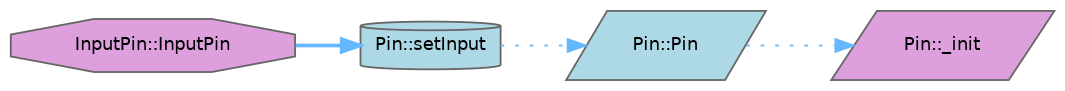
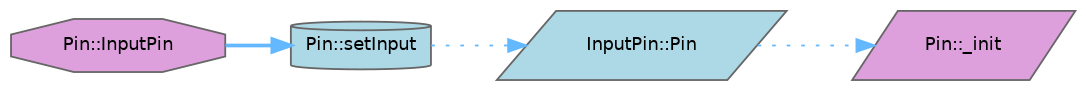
node "InputPin::InputPin": label "InputPin::InputPin" -> "Pin::InputPin"
node "Pin::Pin": label "Pin::Pin" -> "InputPin::Pin"
